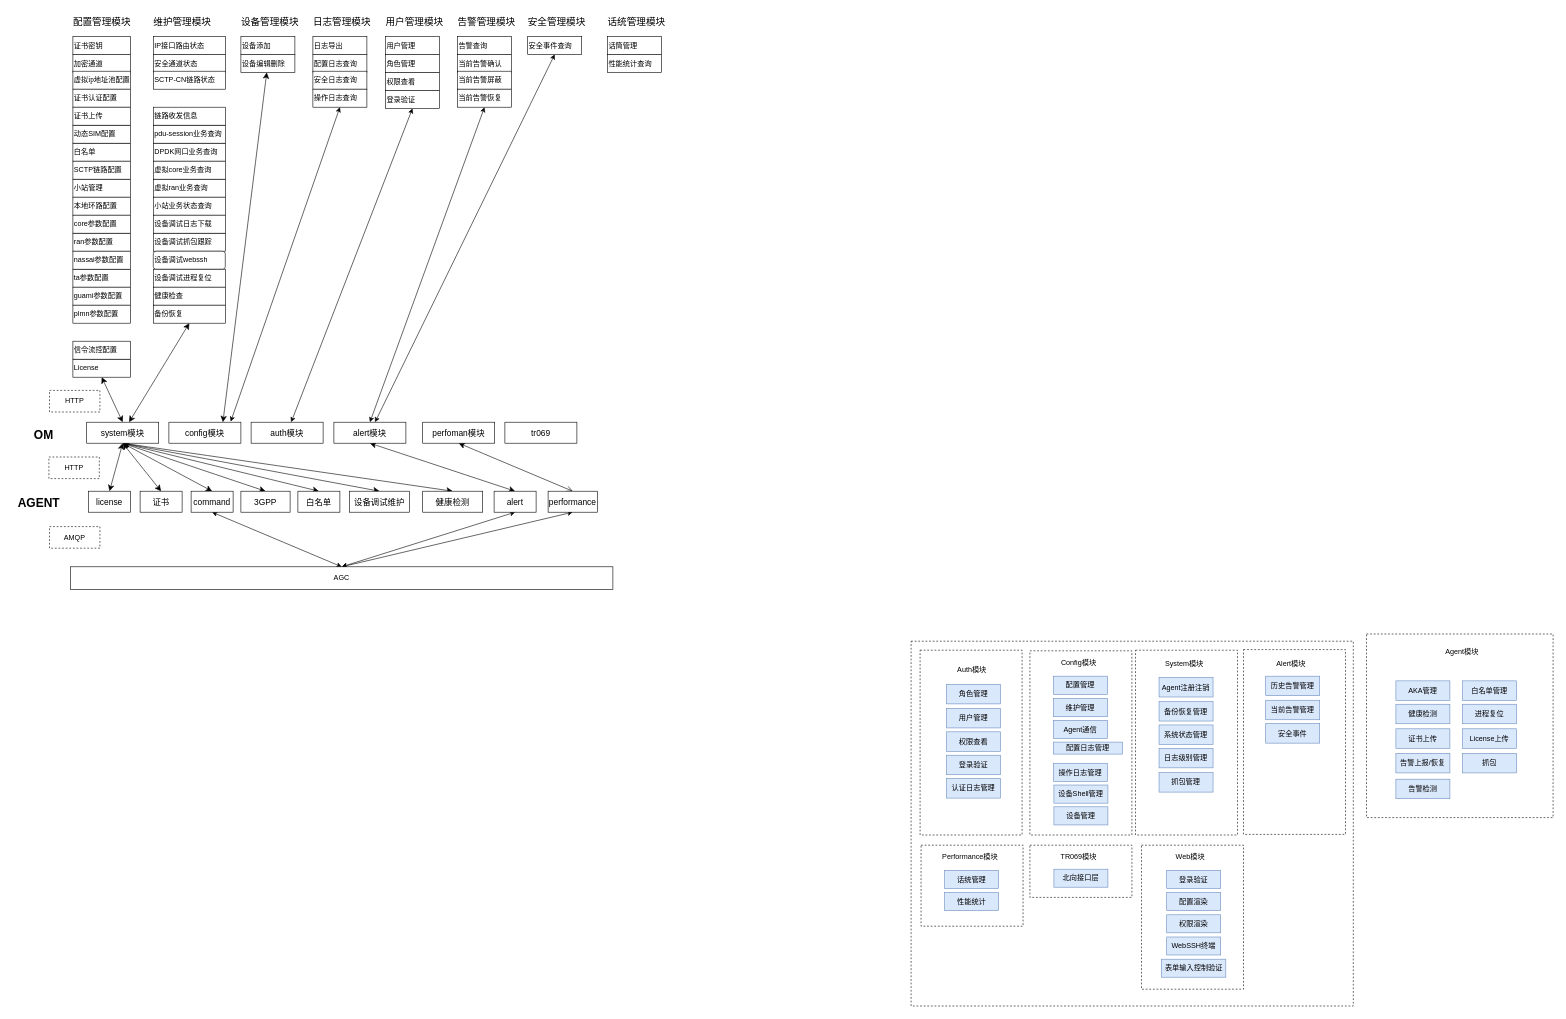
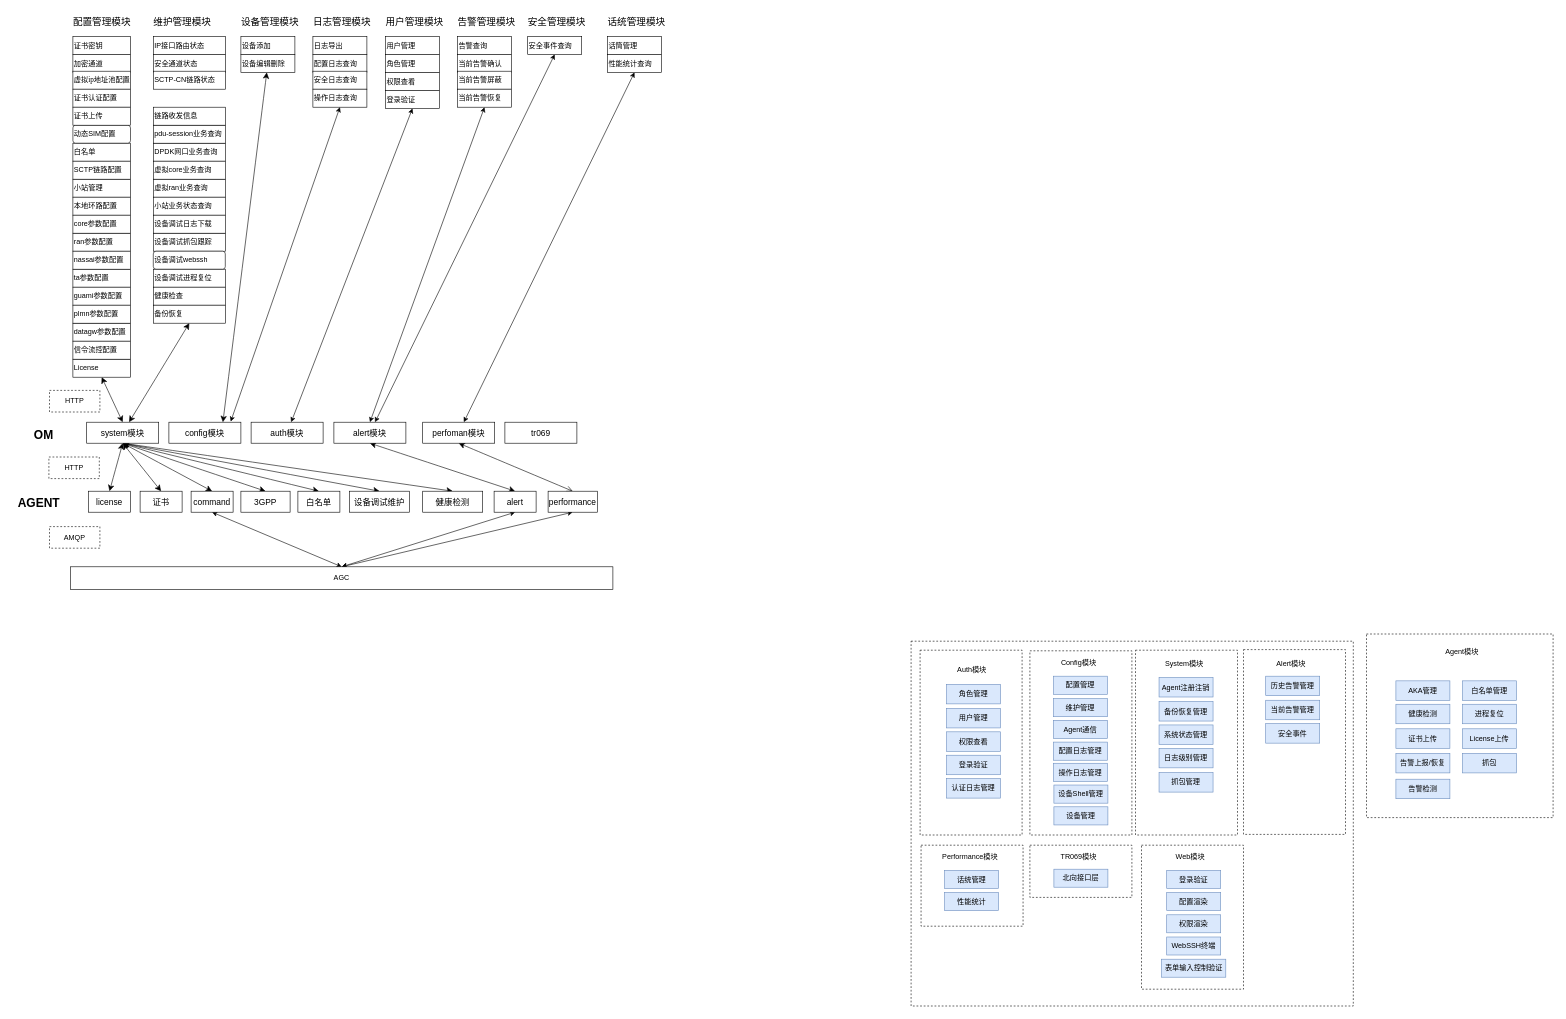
node "动态SIM配置": shape rectangle -> rounded rectangle
edge "性能统计查询" -- "perfoman模块": added
node "datagw参数配置": added
node "配置日志管理": size 69x12 -> 54x18
